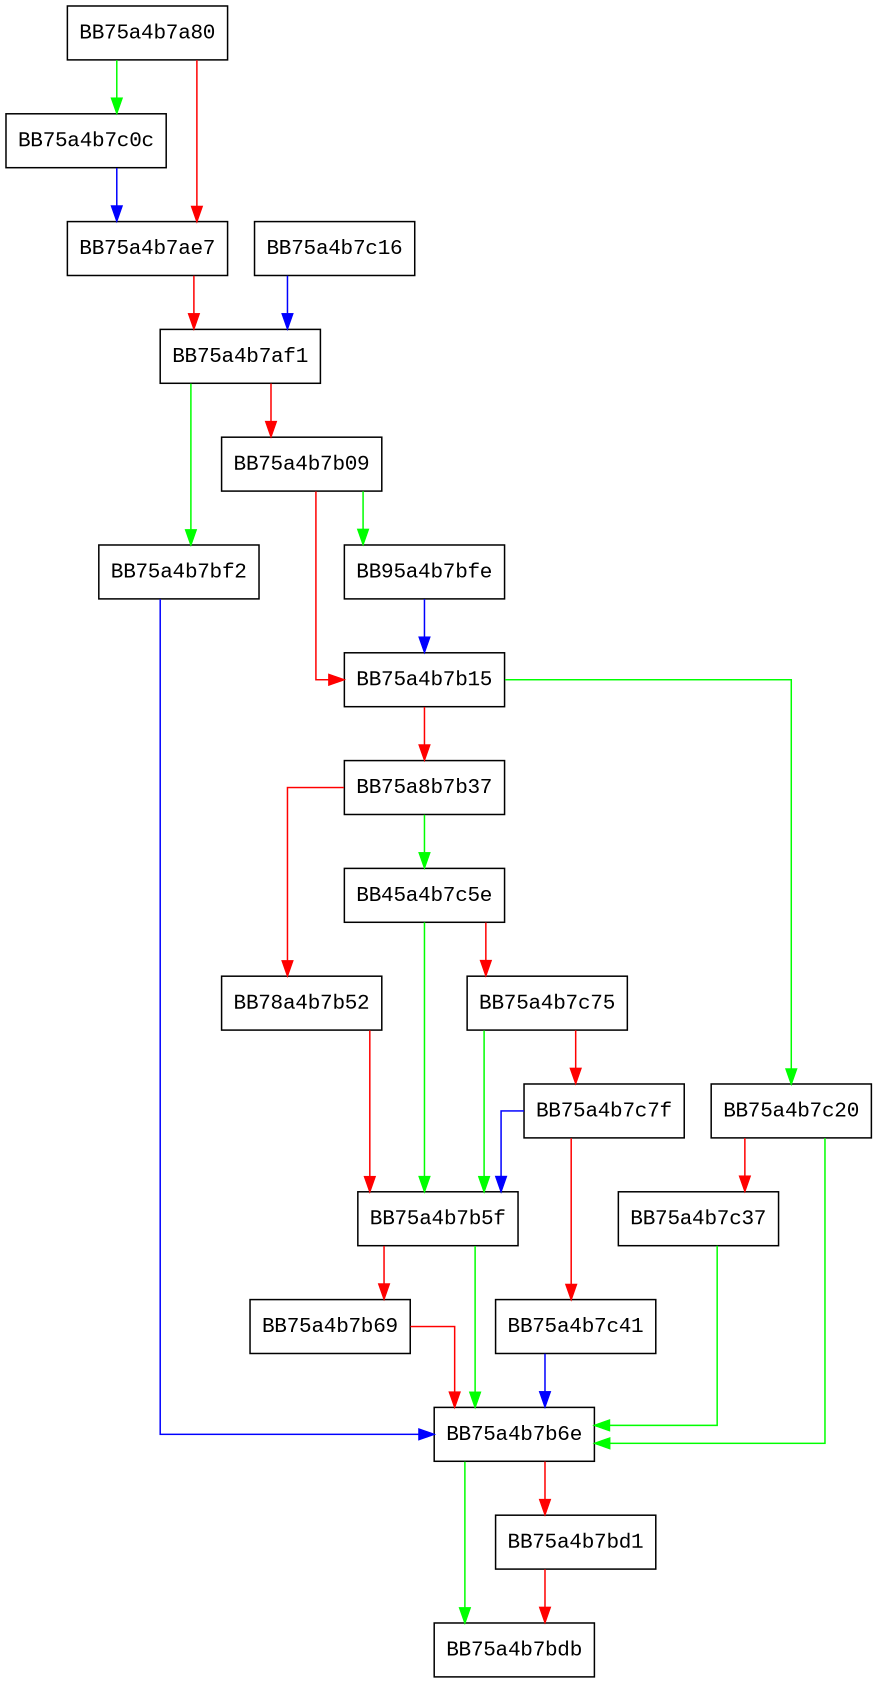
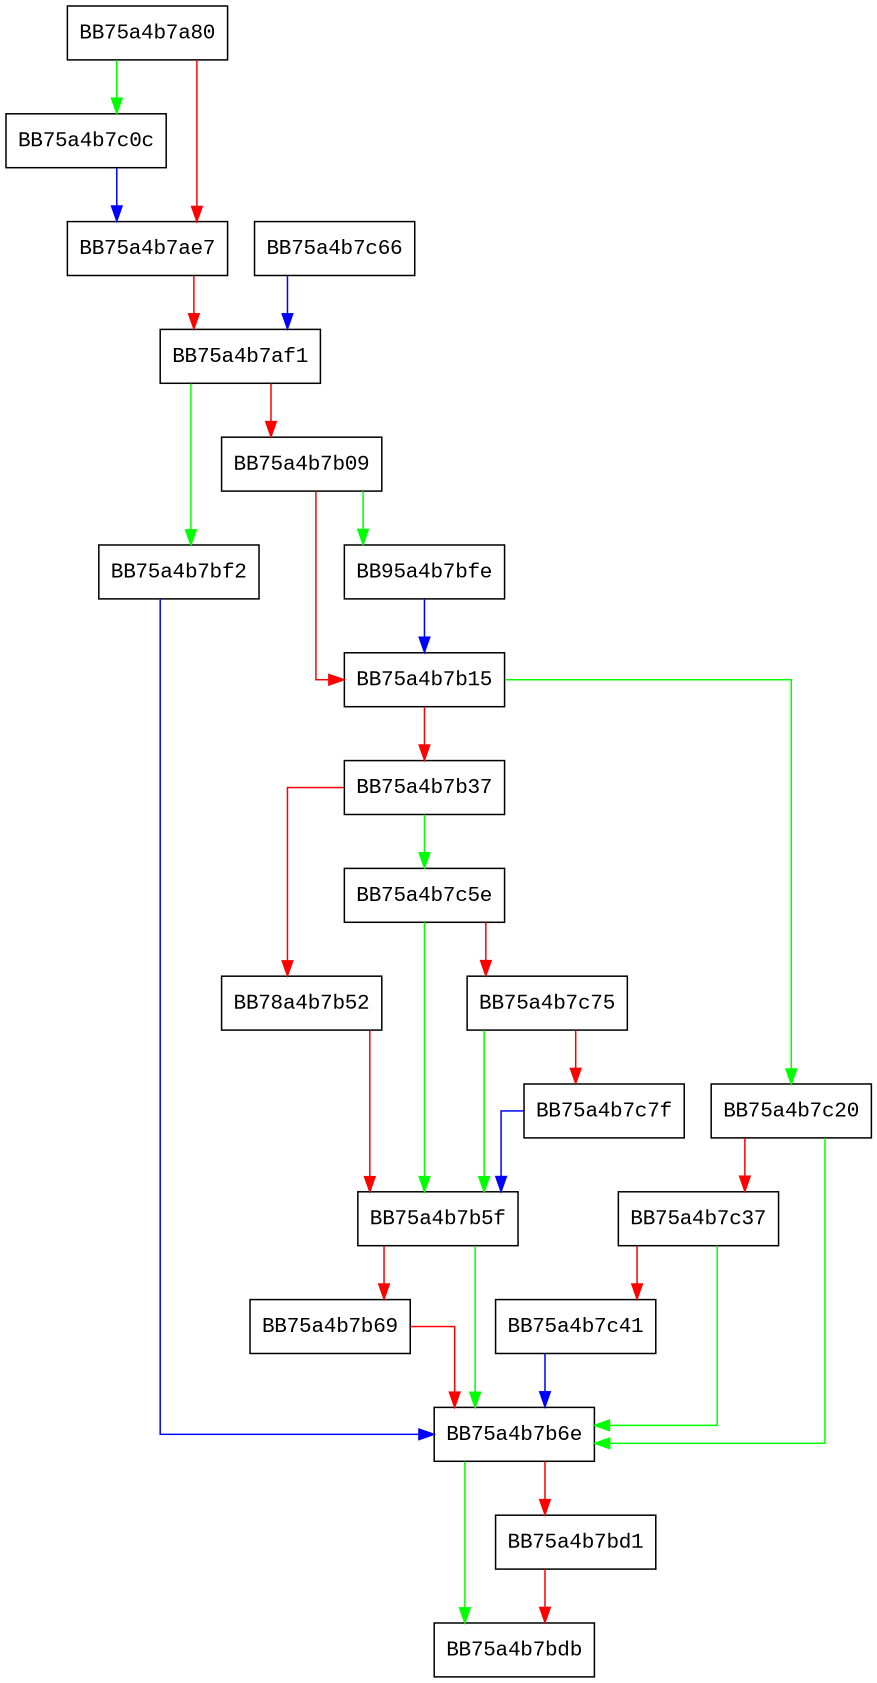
node "BB75a4b7c16": label "BB75a4b7c16" -> "BB75a4b7c66"
node "BB75a8b7b37": label "BB75a8b7b37" -> "BB75a4b7b37"
node "BB45a4b7c5e": label "BB45a4b7c5e" -> "BB75a4b7c5e"
edge "BB75a4b7c7f" -> "BB75a4b7c41": now "BB75a4b7c37" -> "BB75a4b7c41"
